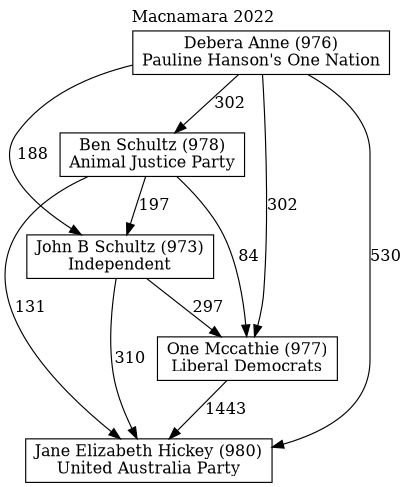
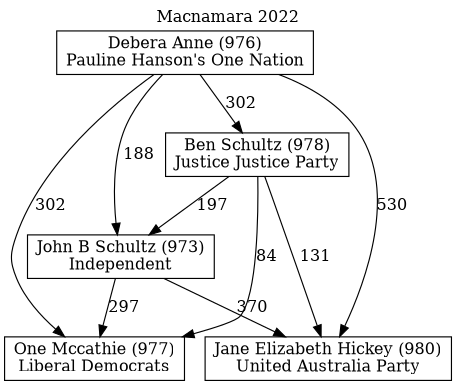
node "Ben Schultz (978) Animal Justice Party": label "Ben Schultz (978) Animal Justice Party" -> "Ben Schultz (978) Justice Justice Party"
edge "John B Schultz (973) Independent" -> "Jane Elizabeth Hickey (980) United Australia Party": label "310" -> "370"
edge "One Mccathie (977) Liberal Democrats" -> "Jane Elizabeth Hickey (980) United Australia Party": removed, label "1443"
